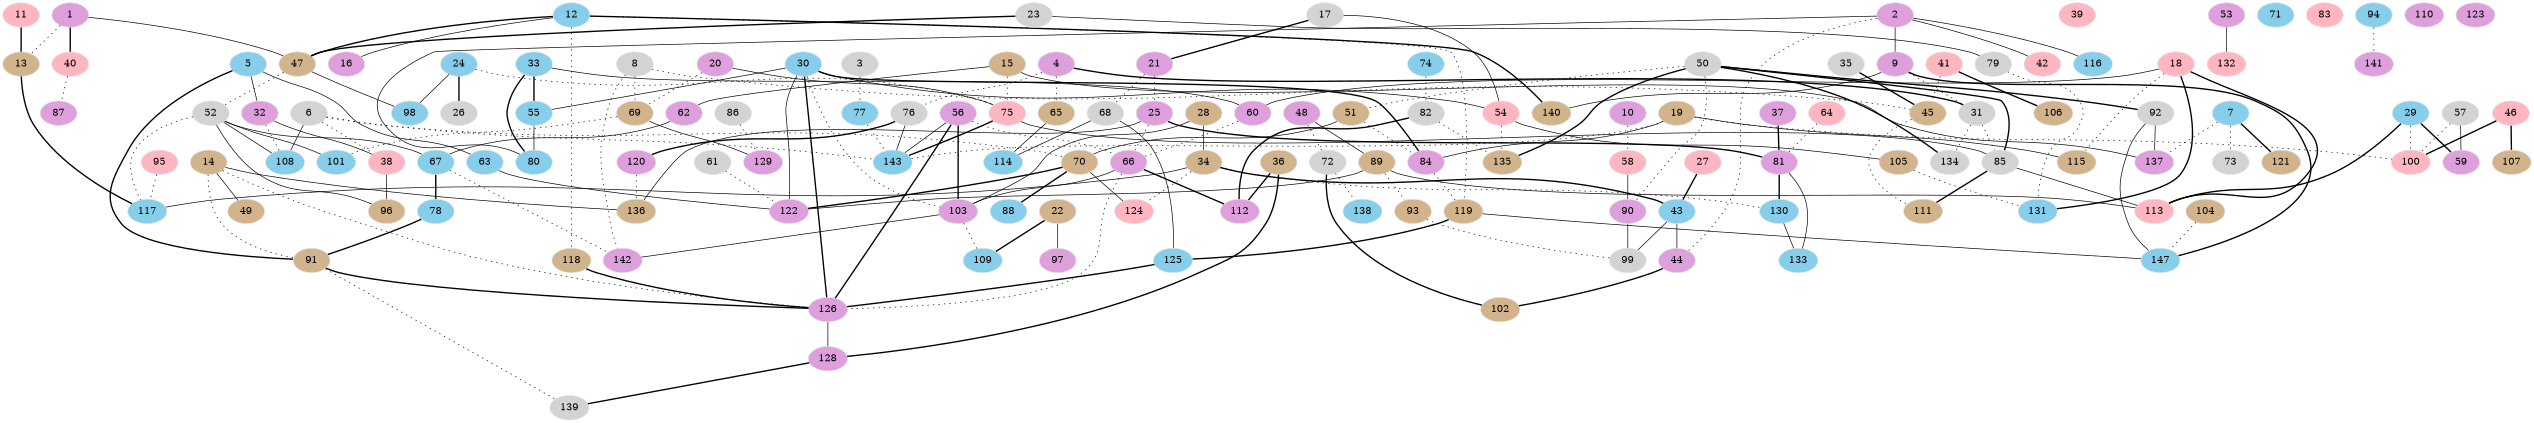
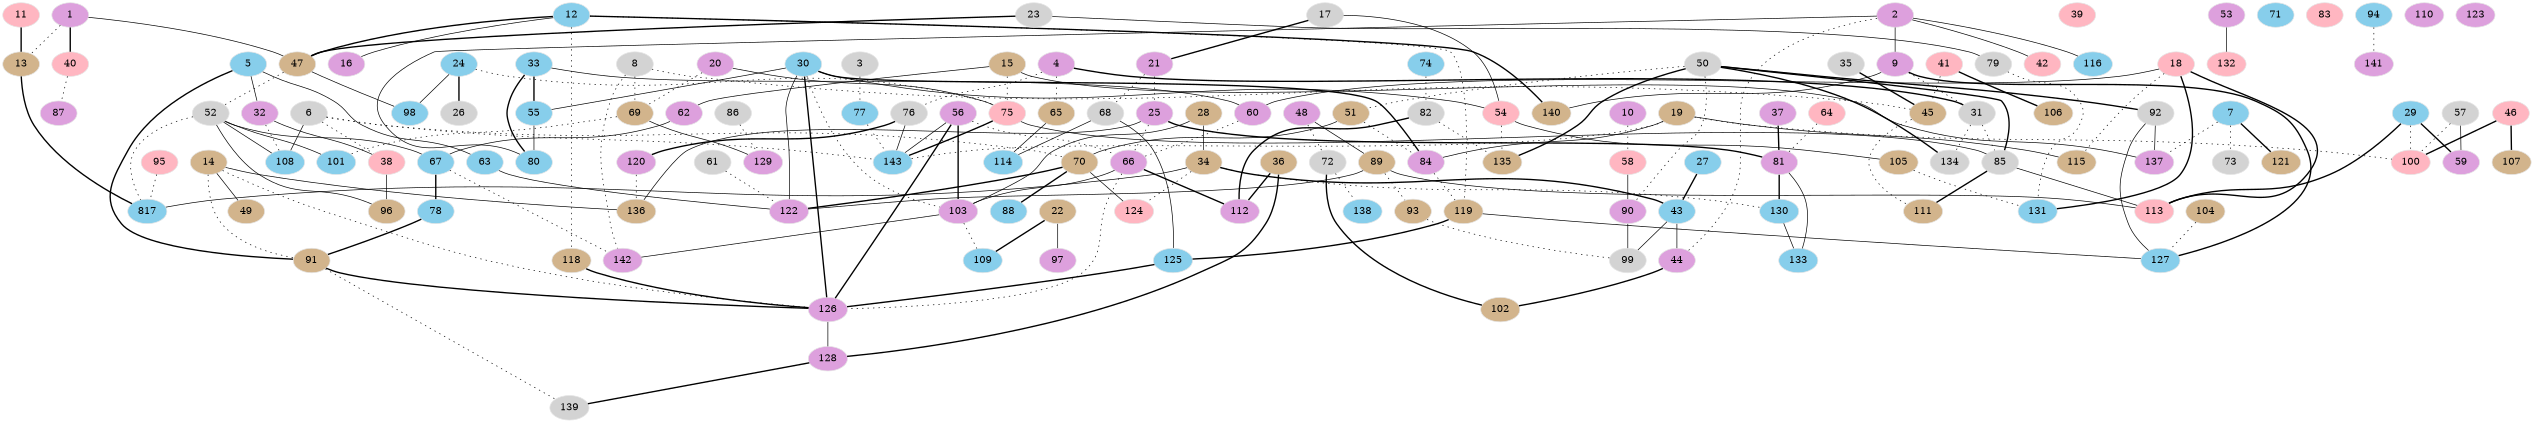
node "27": fillcolor lightpink -> skyblue
node "117": label "117" -> "817"
node "147": label "147" -> "127"
